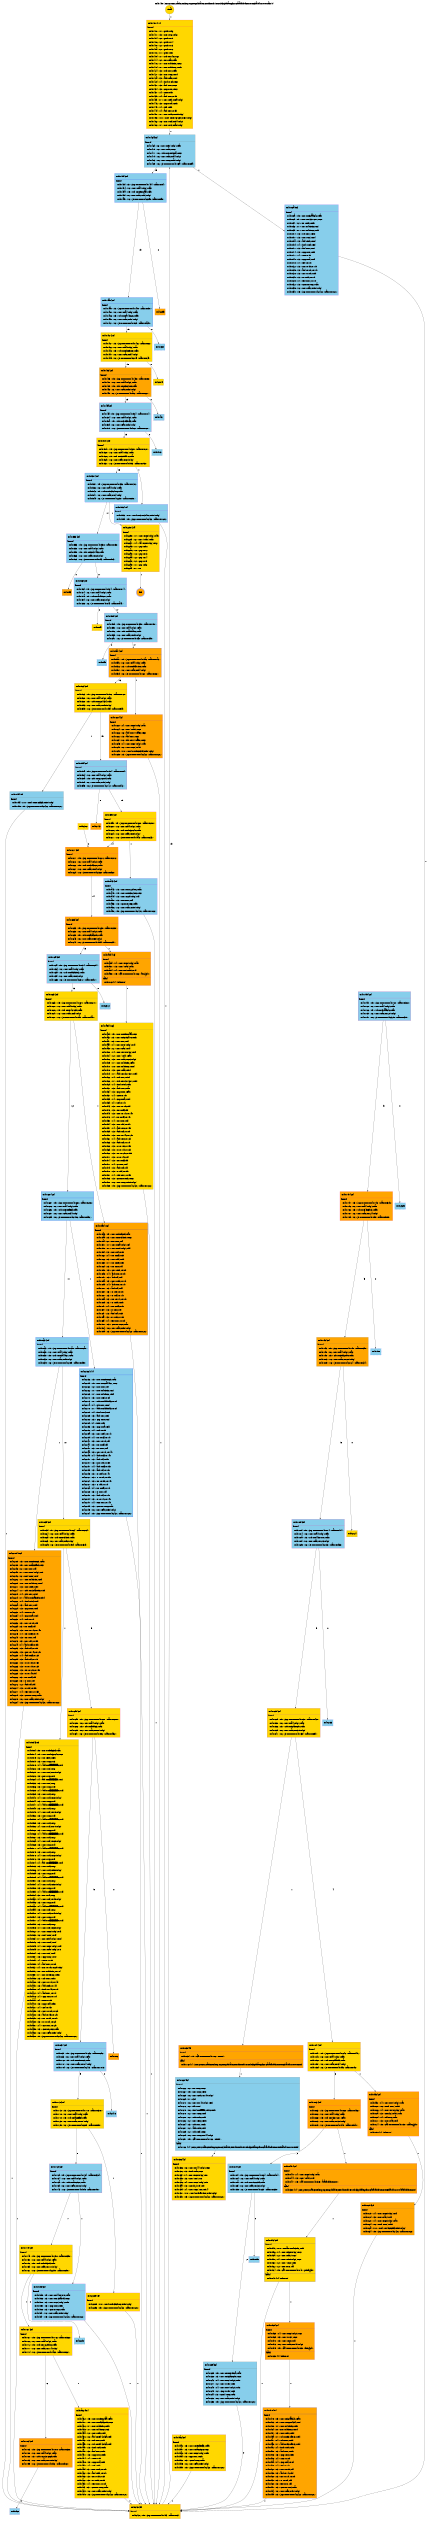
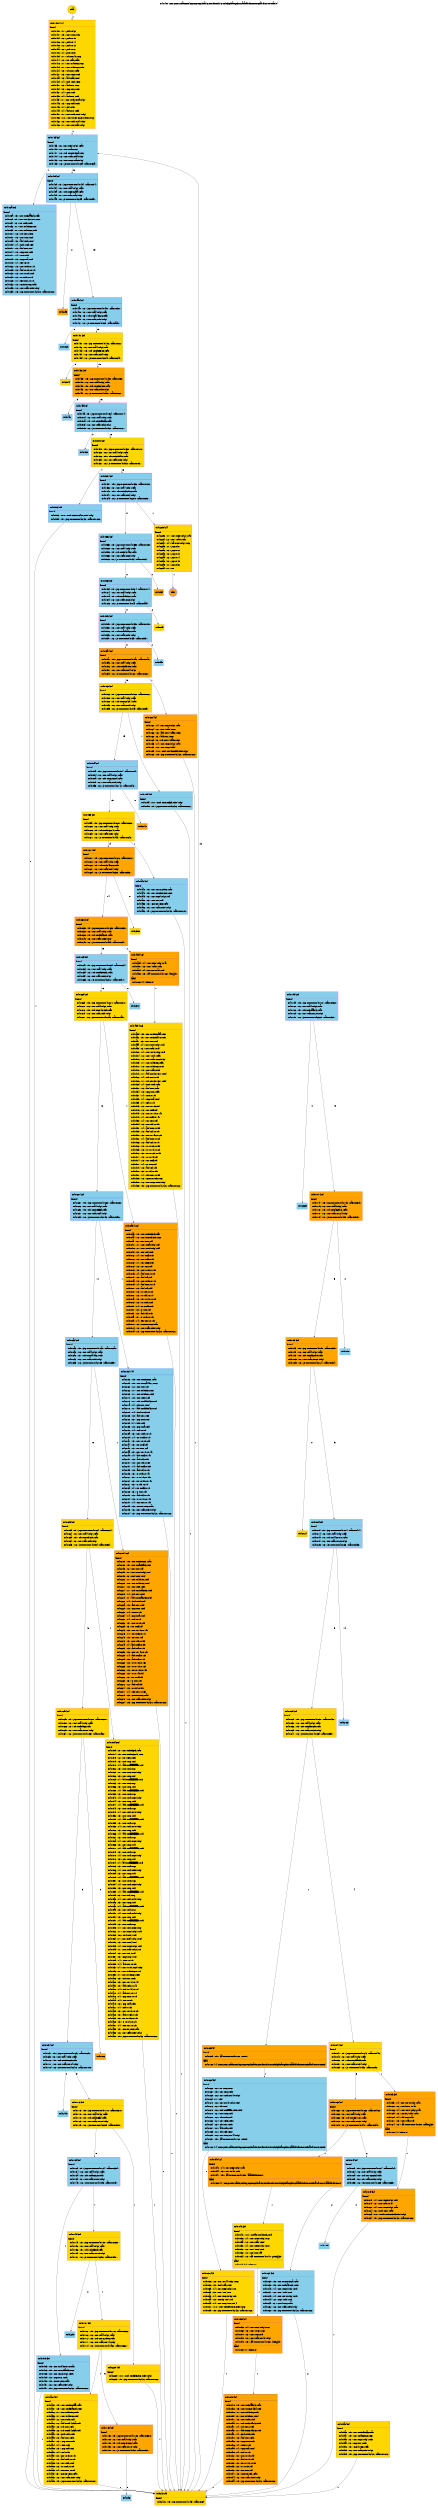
edge "0x4023c8" -> "0x401617 [28]": reversed
edge "0x40180f [28]" -> "0x402133": label " 0" -> " 14"
edge "0x401d4c [29]" -> "0x40242c [5]": now "0x401c96 [42]" -> "0x40242c [5]"
